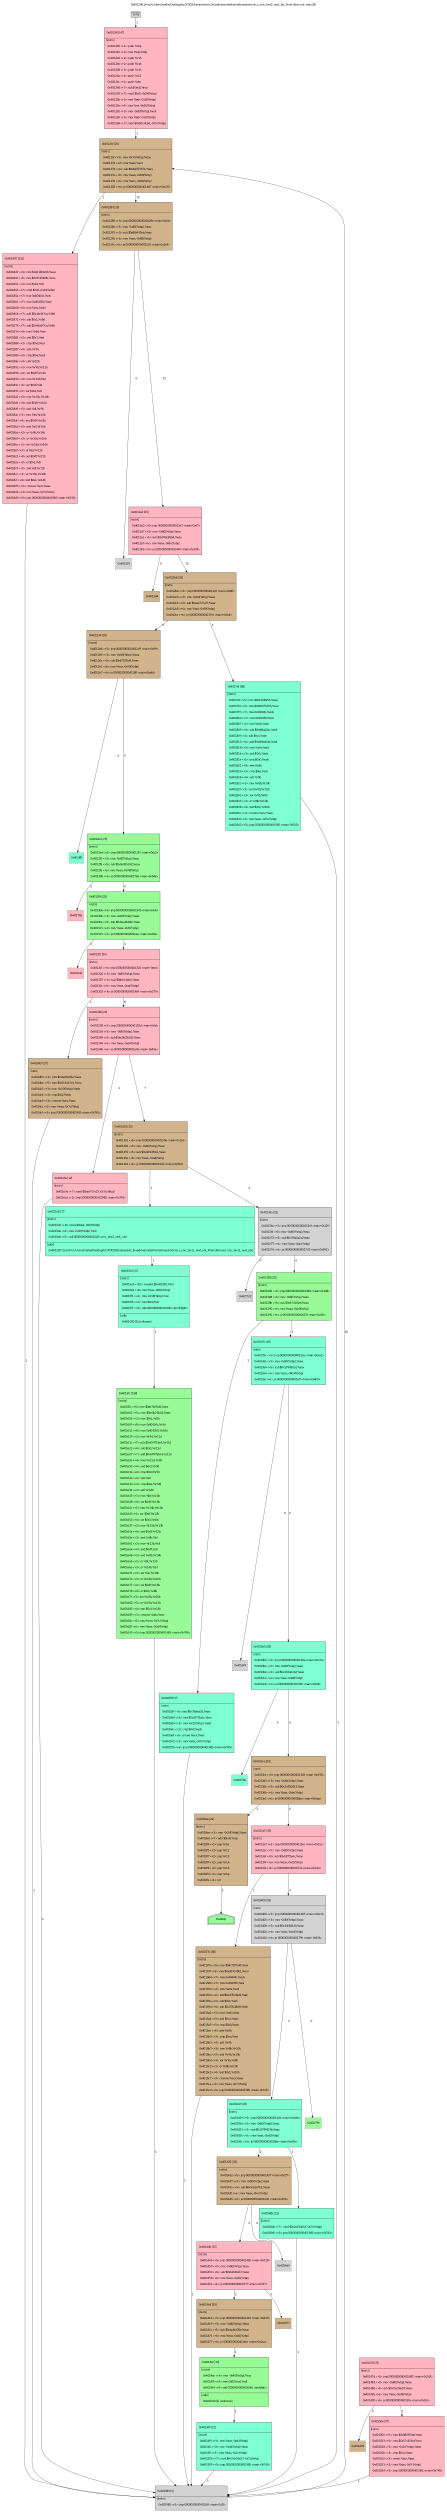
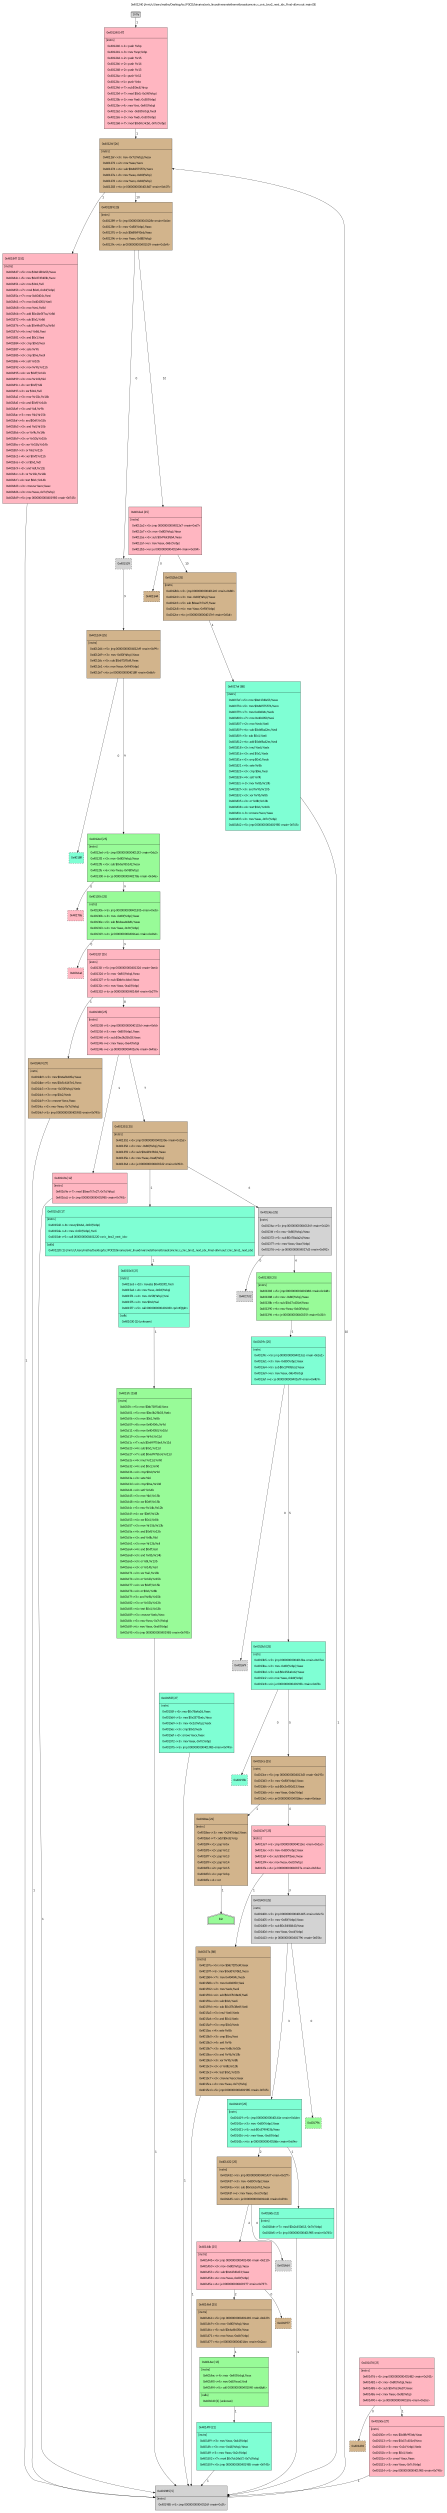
edge "0x4012bb [25]" -> "0x4012d4 [25]": now "0x401529" -> "0x4012d4 [25]"
edge "0x401383 [25]" -> "0x40155f [27]": removed, label "1"
node "Desktop": label "Desktop" -> "Exit"
